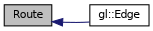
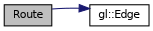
edge "gl::Edge" -> "Route": reversed
